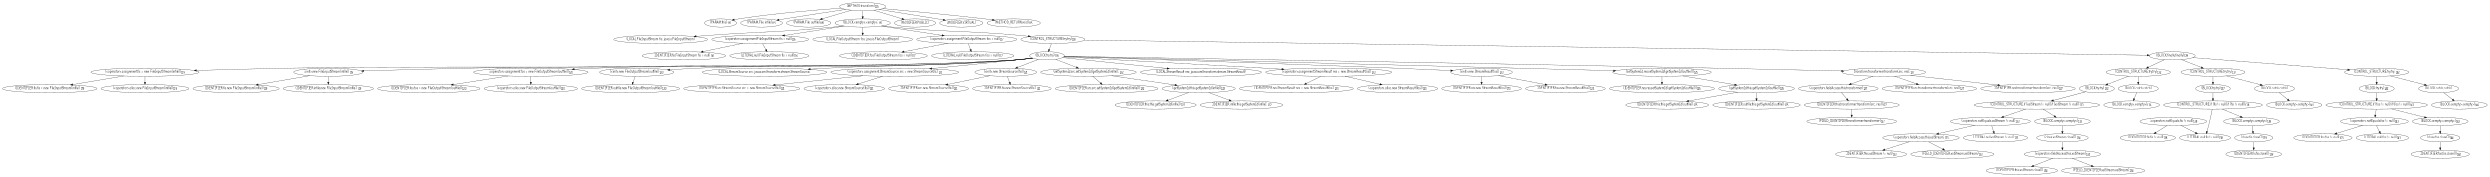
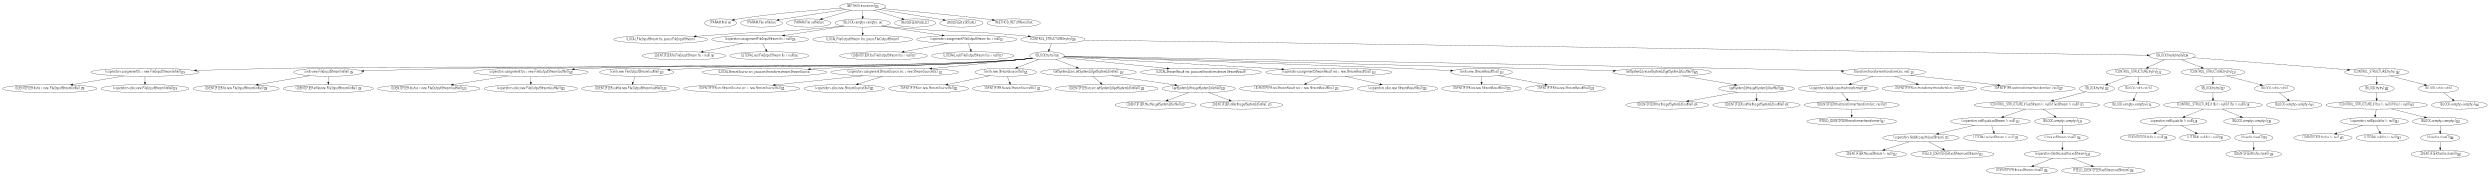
node "(PARAM,File outfile)": text "185" -> "115"
node "(setSystemId,res.setSystemId(getSystemId(outfile)))": text "125" -> "925"
node "(IDENTIFIER,res,res.setSystemId(getSystemId(outfile)))": removed
node "(IDENTIFIER,this,this.getSystemId(infile))": text "222" -> "122"
edge "(CONTROL_STRUCTURE,if (fis != null),if (fis != null))" -> "(LITERAL,null,fis != null)": now "(CONTROL_STRUCTURE,if (fis != null),if (fis != null))" -> "(<operator>.notEquals,fis != null)"
node "(IDENTIFIER,fos,fos != null)": text "103" -> "143"
